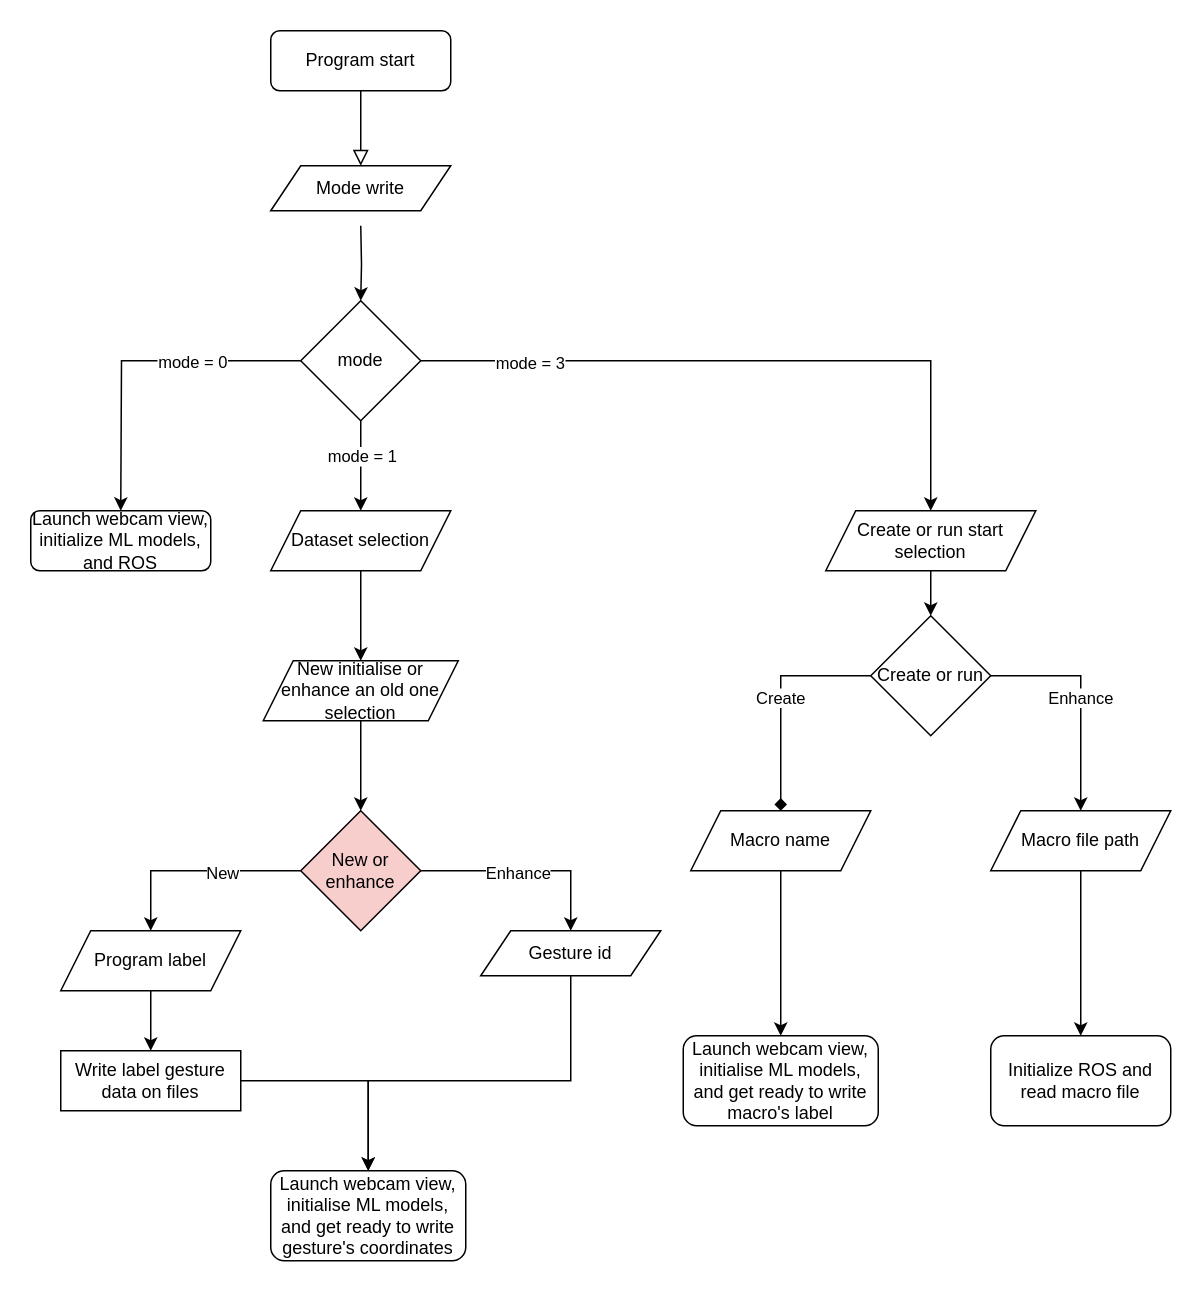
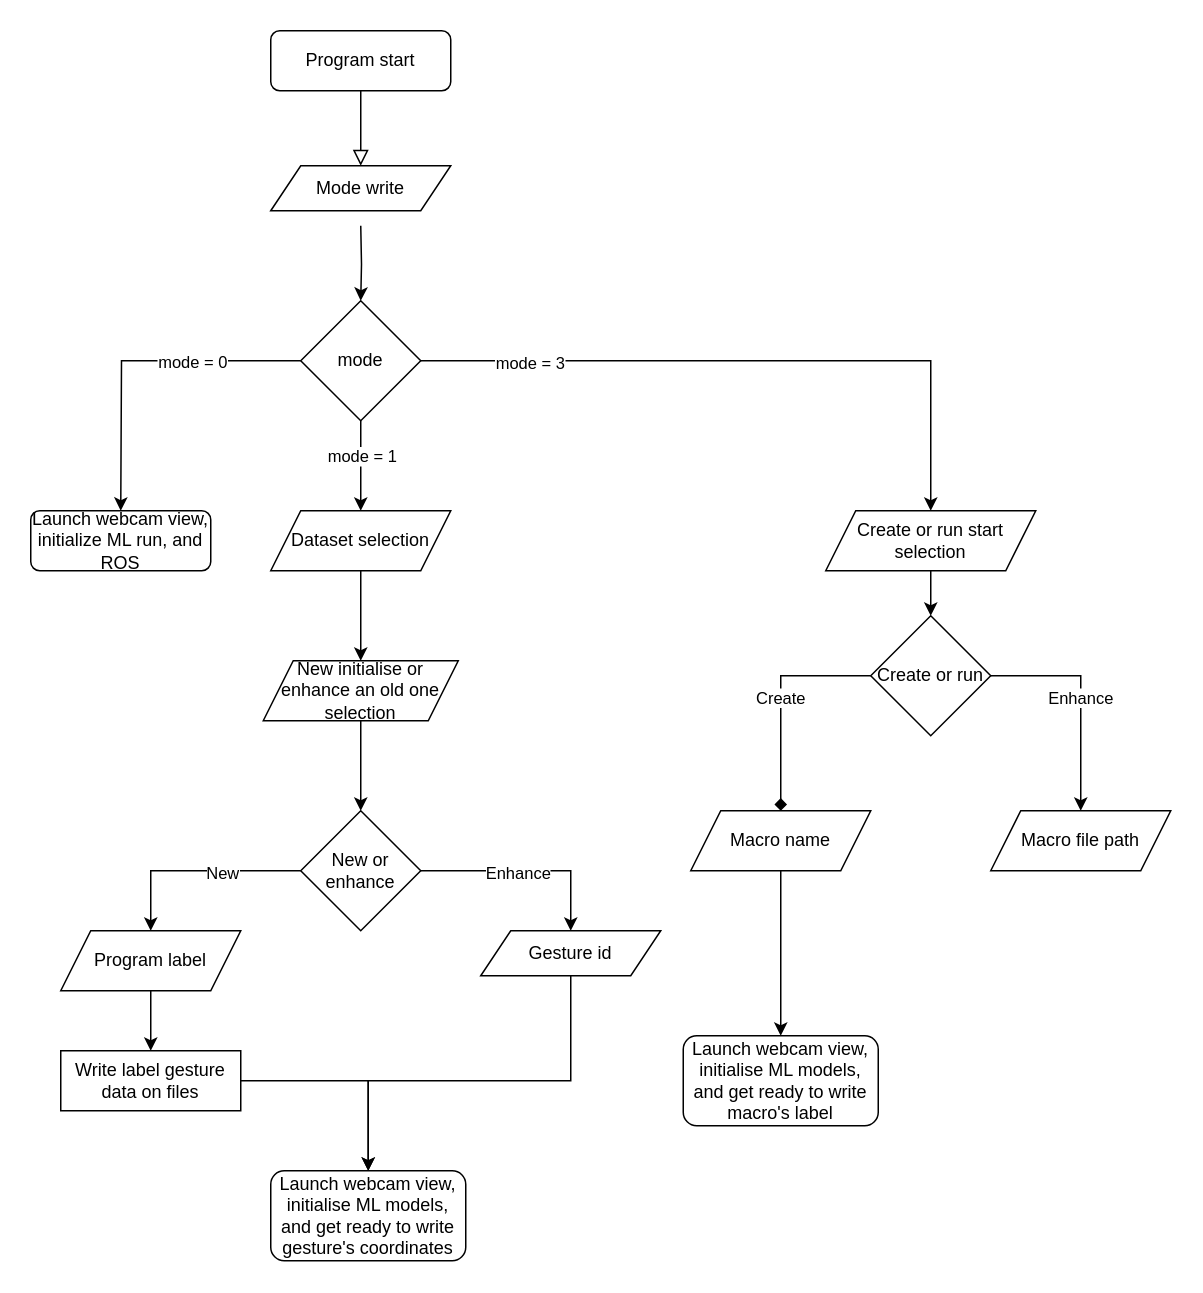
node "Launch webcam view, initialize ML models, and ROS": label "Launch webcam view, initialize ML models, and ROS" -> "Launch webcam view, initialize ML run, and ROS"
node "New or enhance": fillcolor #f8cecc -> #ffffff
edge "Macro file path" -> "Initialize ROS and read macro file": removed
node "Initialize ROS and read macro file": removed
